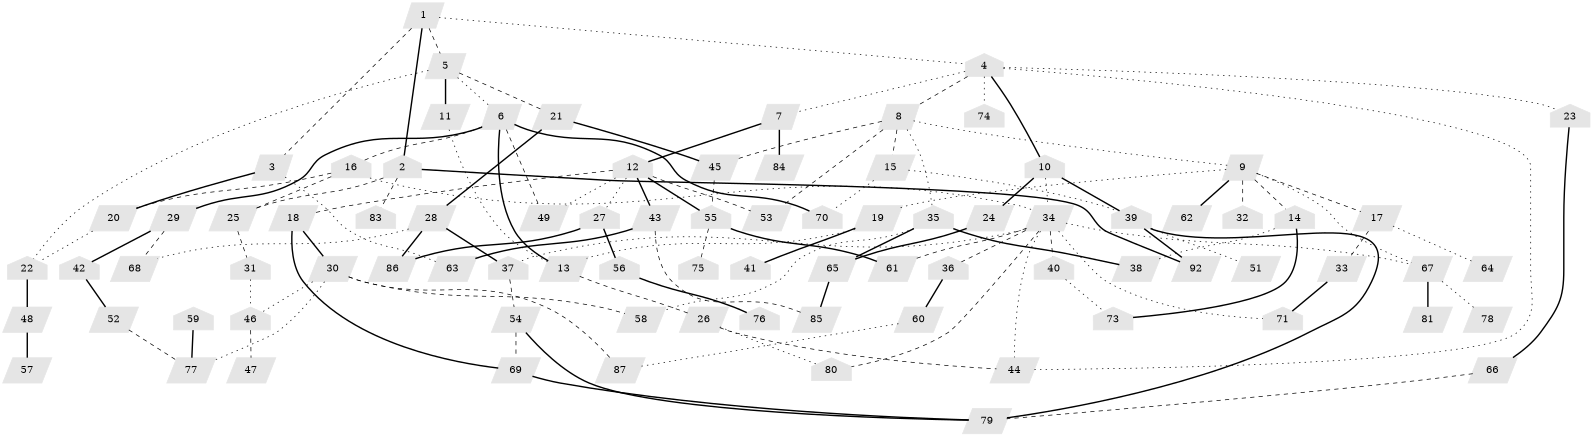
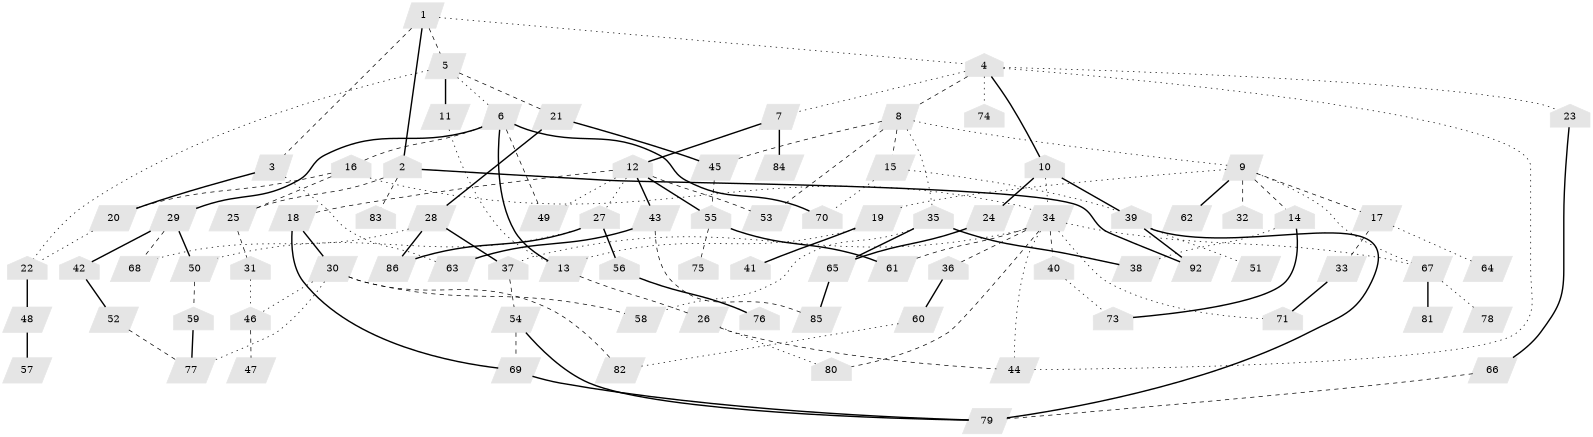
node "50": added
node "87": label "87" -> "82"
